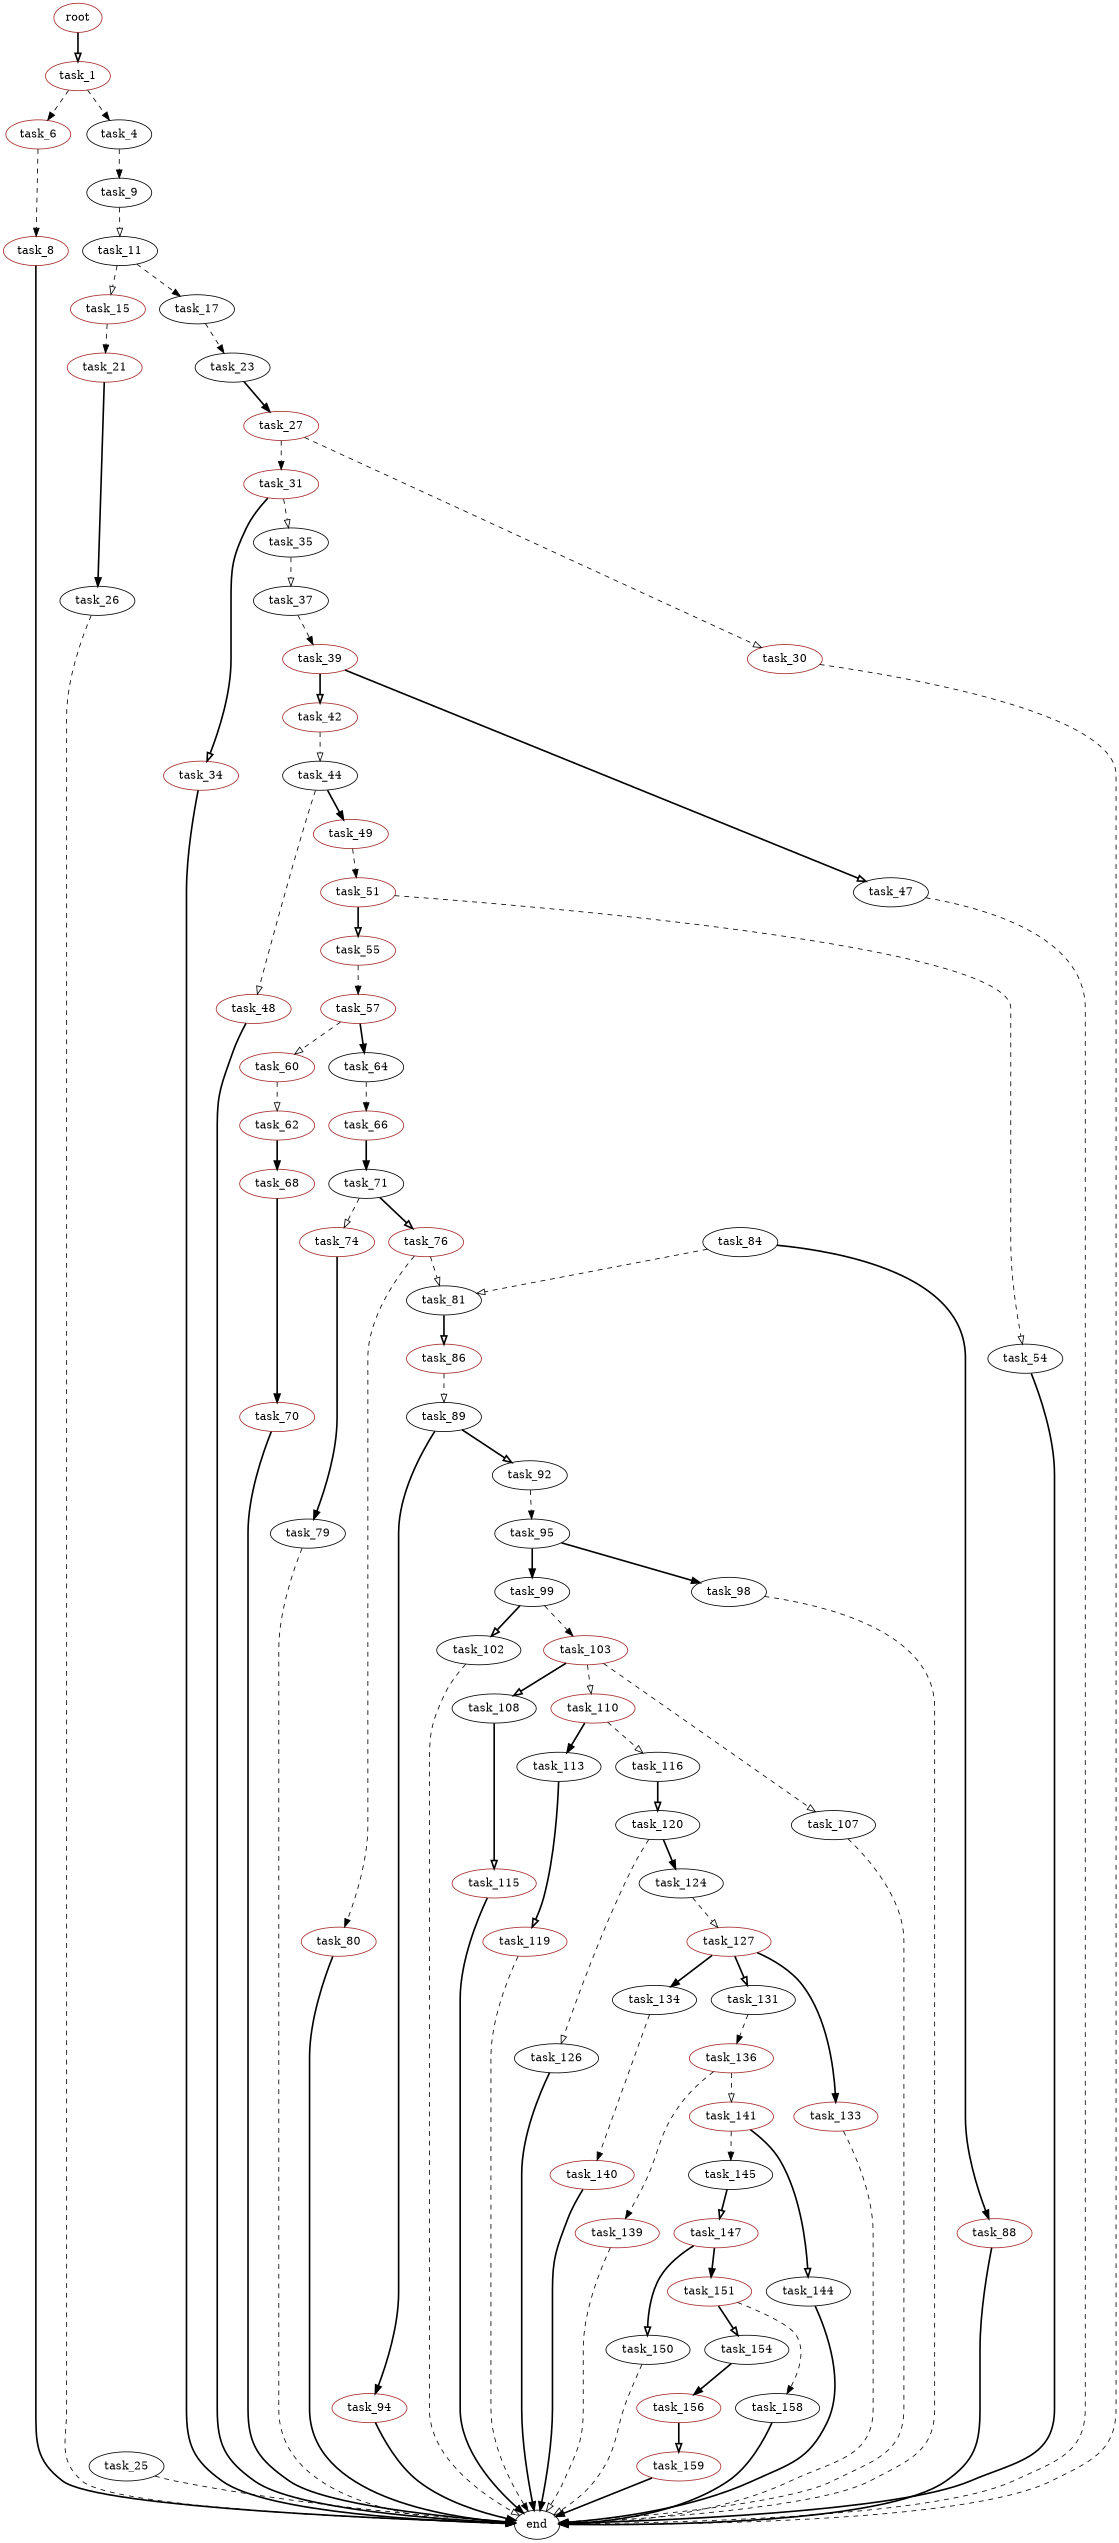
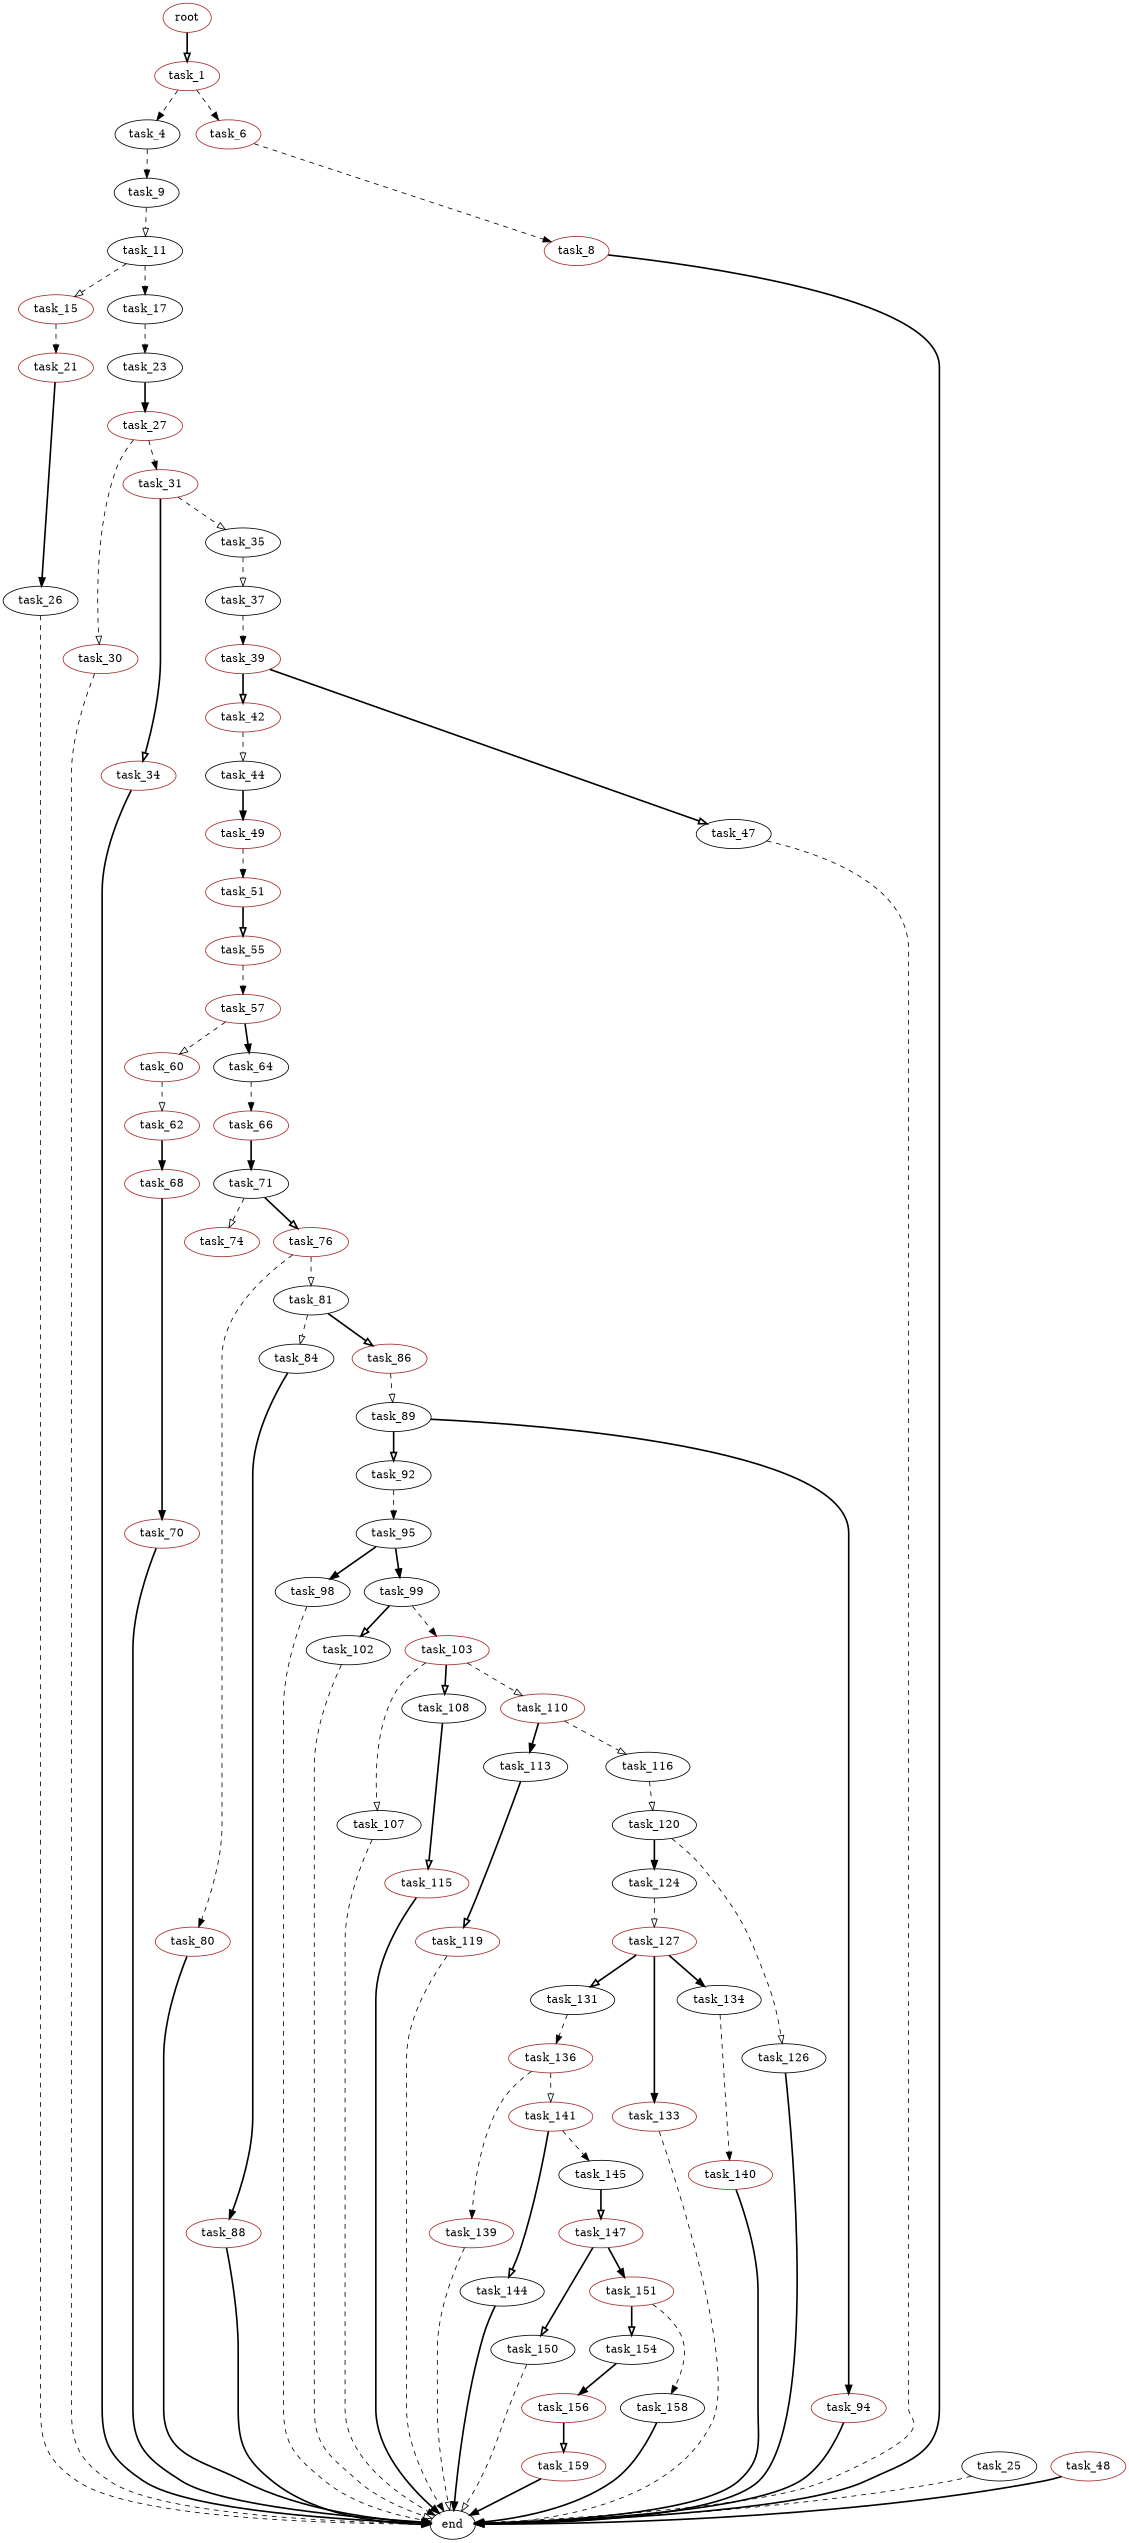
edge "task_44" -> "task_48": removed
edge "task_84" -> "task_81": reversed
node "task_54": removed
node "task_79": removed
edge "task_116" -> "task_120": style bold -> dashed
